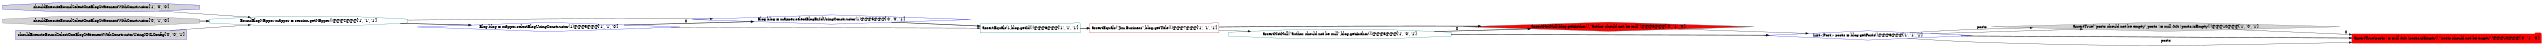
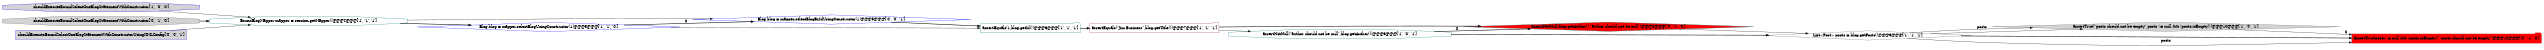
node "List<Post> posts = blog.getPosts()@@@9@@@['1', '1', '1']": color blue -> gray40
